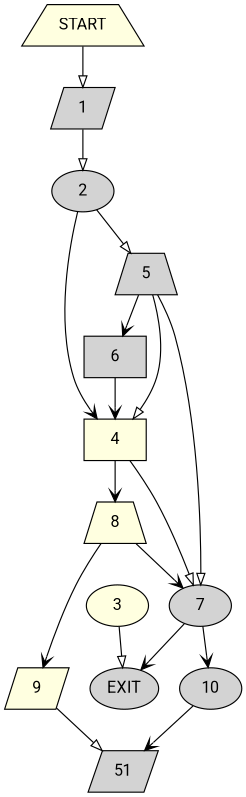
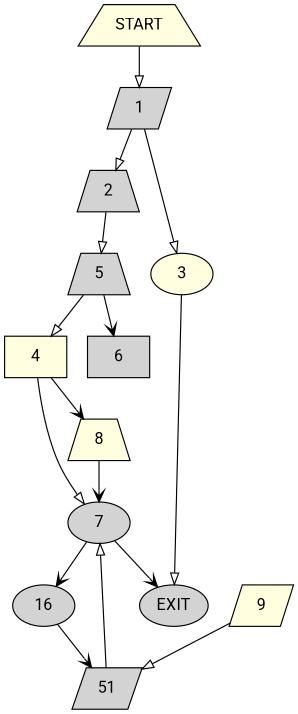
edge "1" -> "3": added
node "2": shape ellipse -> trapezium
edge "2" -> "4": removed
edge "6" -> "4": removed
edge "5" -> "7": now "51" -> "7"
edge "8" -> "9": removed
node "10": label "10" -> "16"
